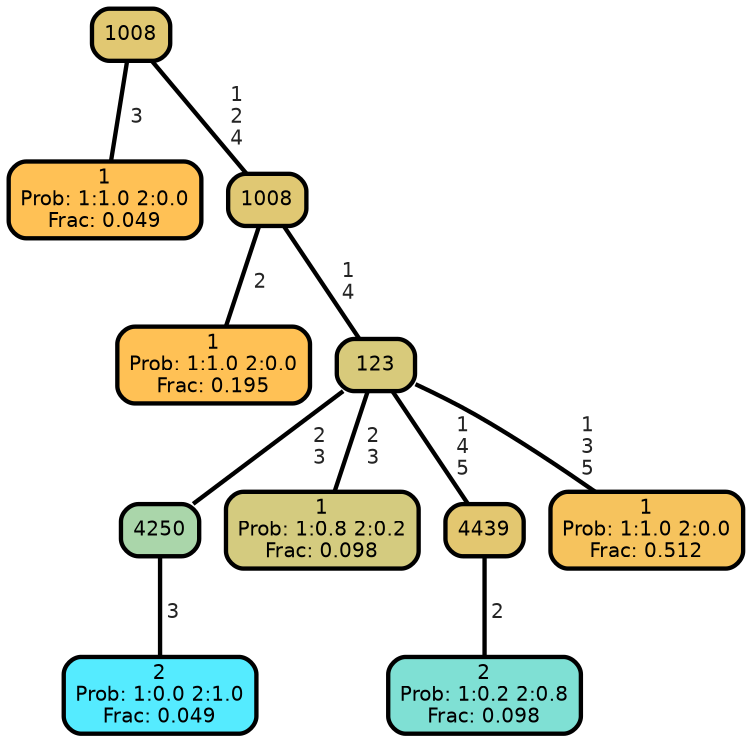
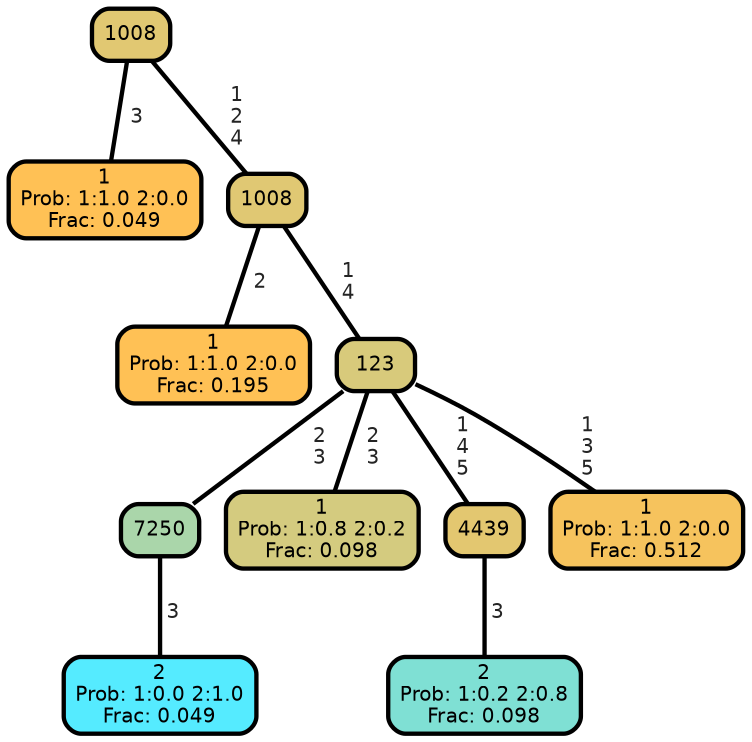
node "4250": label "4250" -> "7250"
edge "4439" -- "2 Prob: 1:0.2 2:0.8 Frac: 0.098": label " 2" -> " 3"
